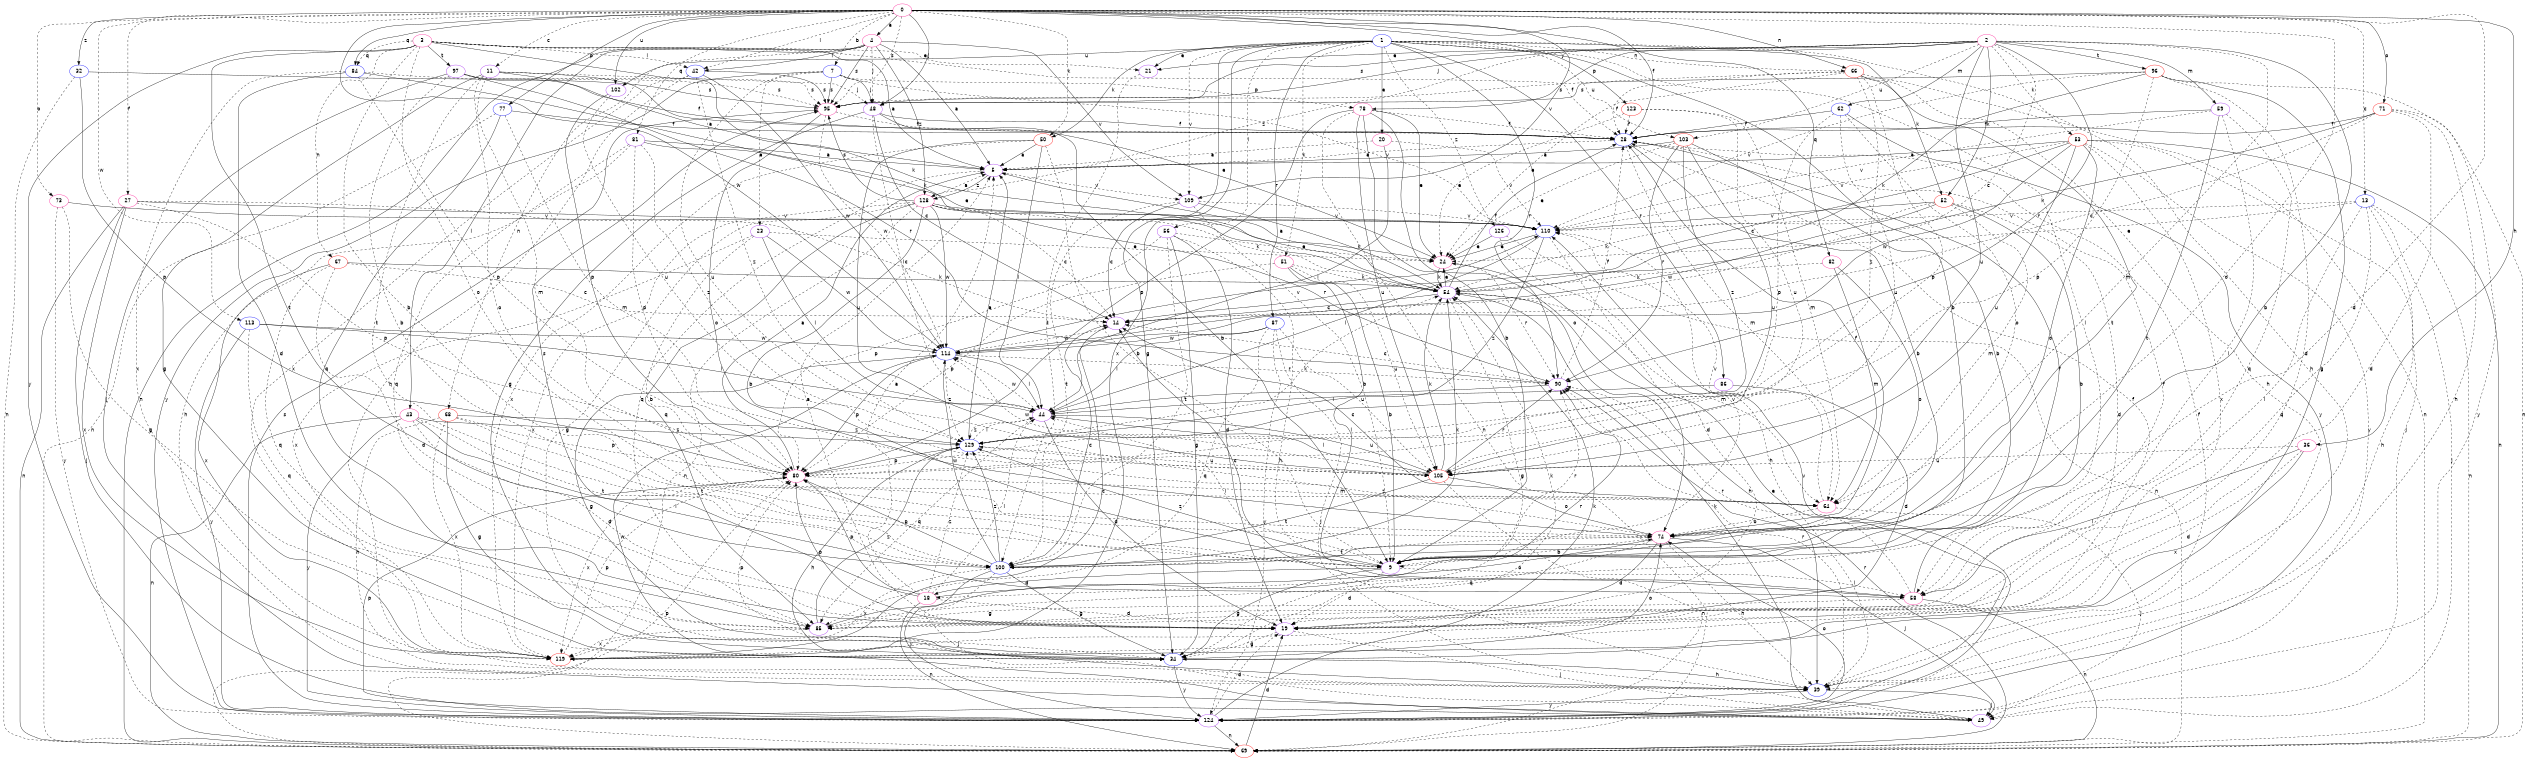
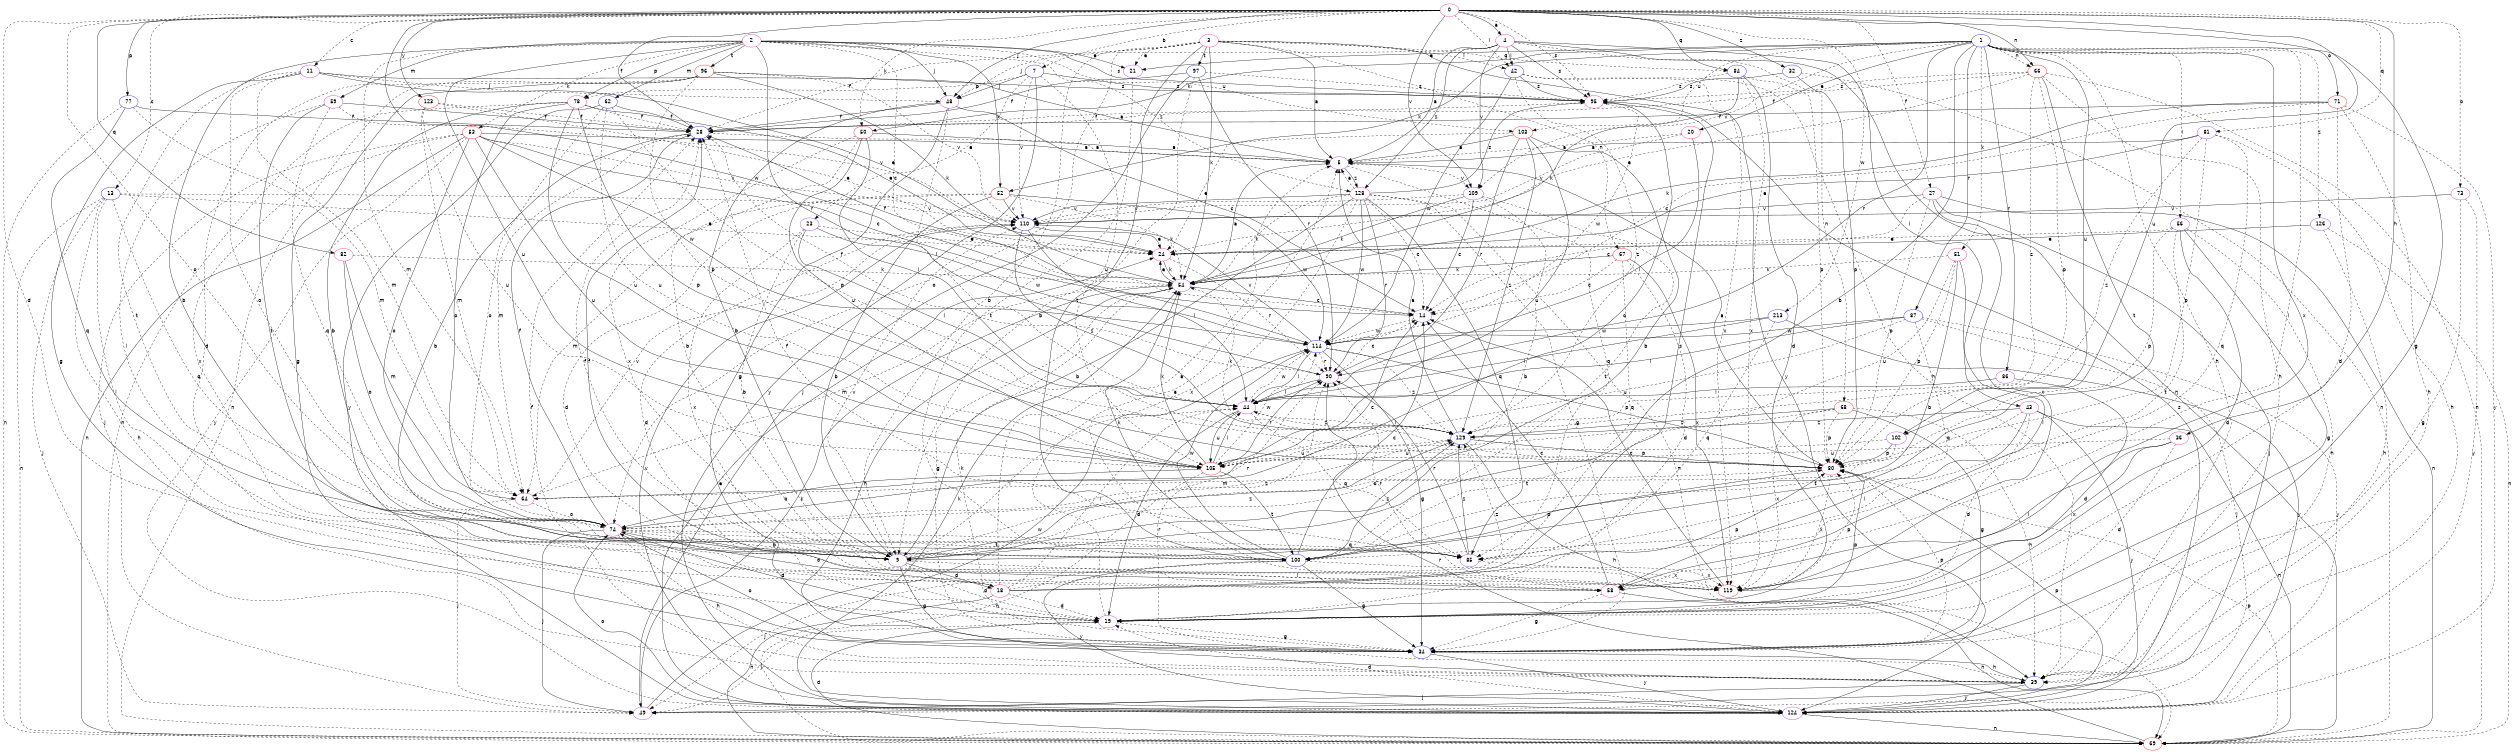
node "97": color purple -> blue
node "113": label "113" -> "213"
edge "102" -> "74": added, label "o"
edge "58" -> "85": now "58" -> "34"
